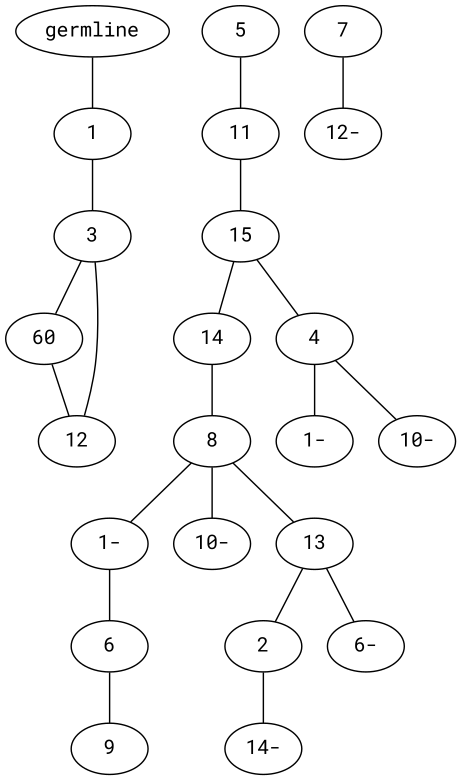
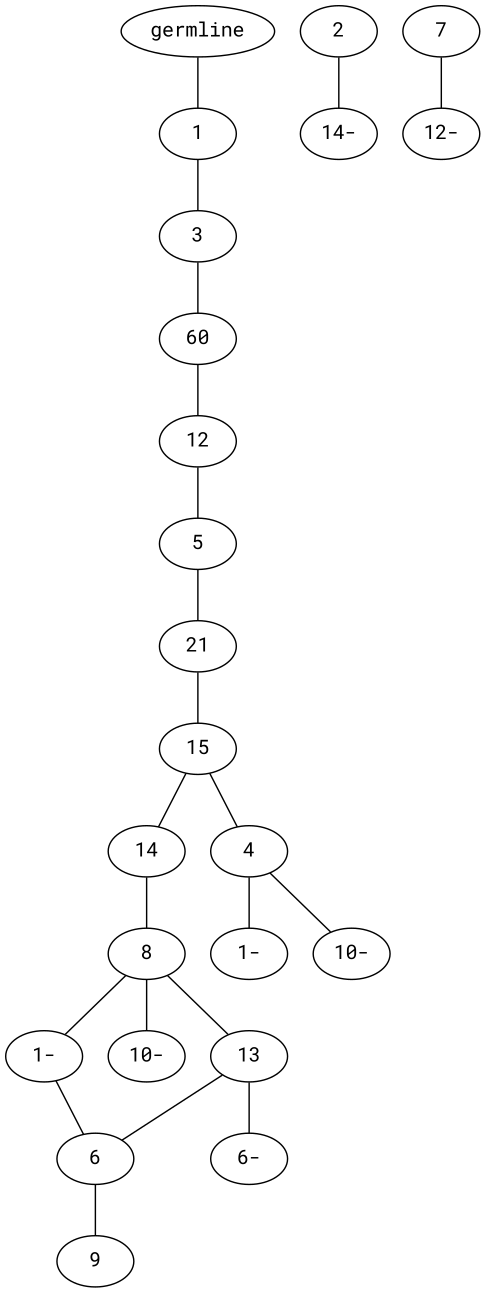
node "11": label "11" -> "21"
edge "3" -- "12": now "5" -- "12"
edge "13" -- "2": now "13" -- "6"
